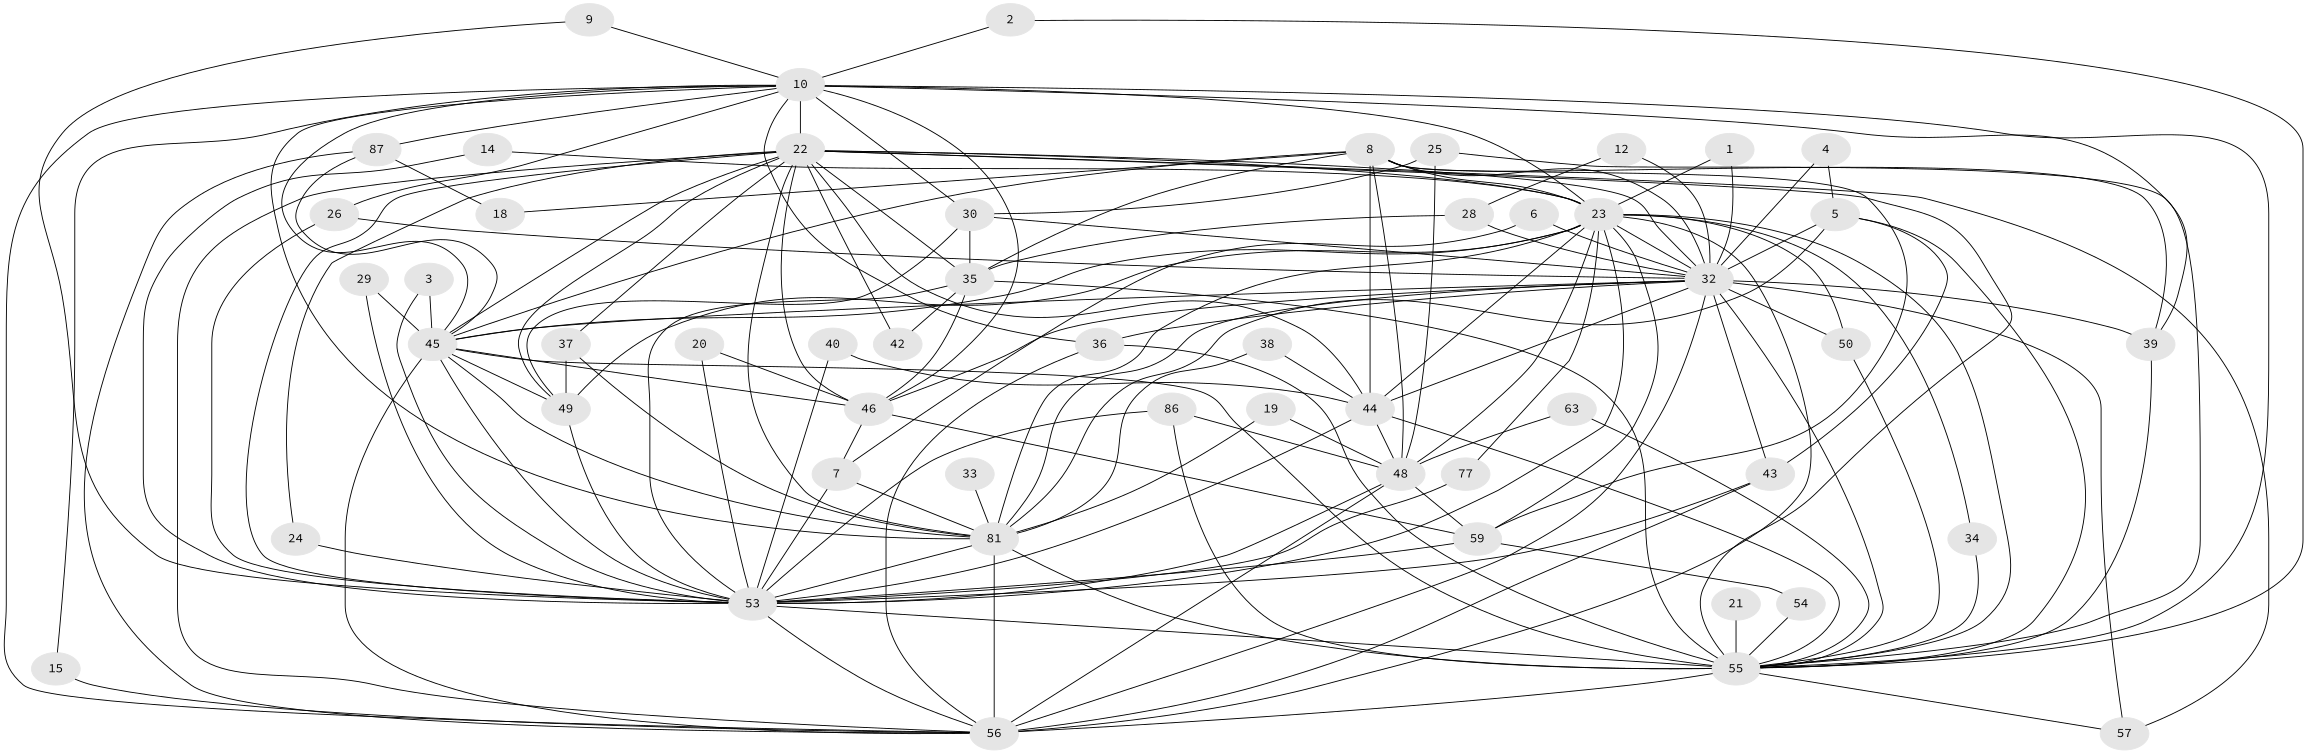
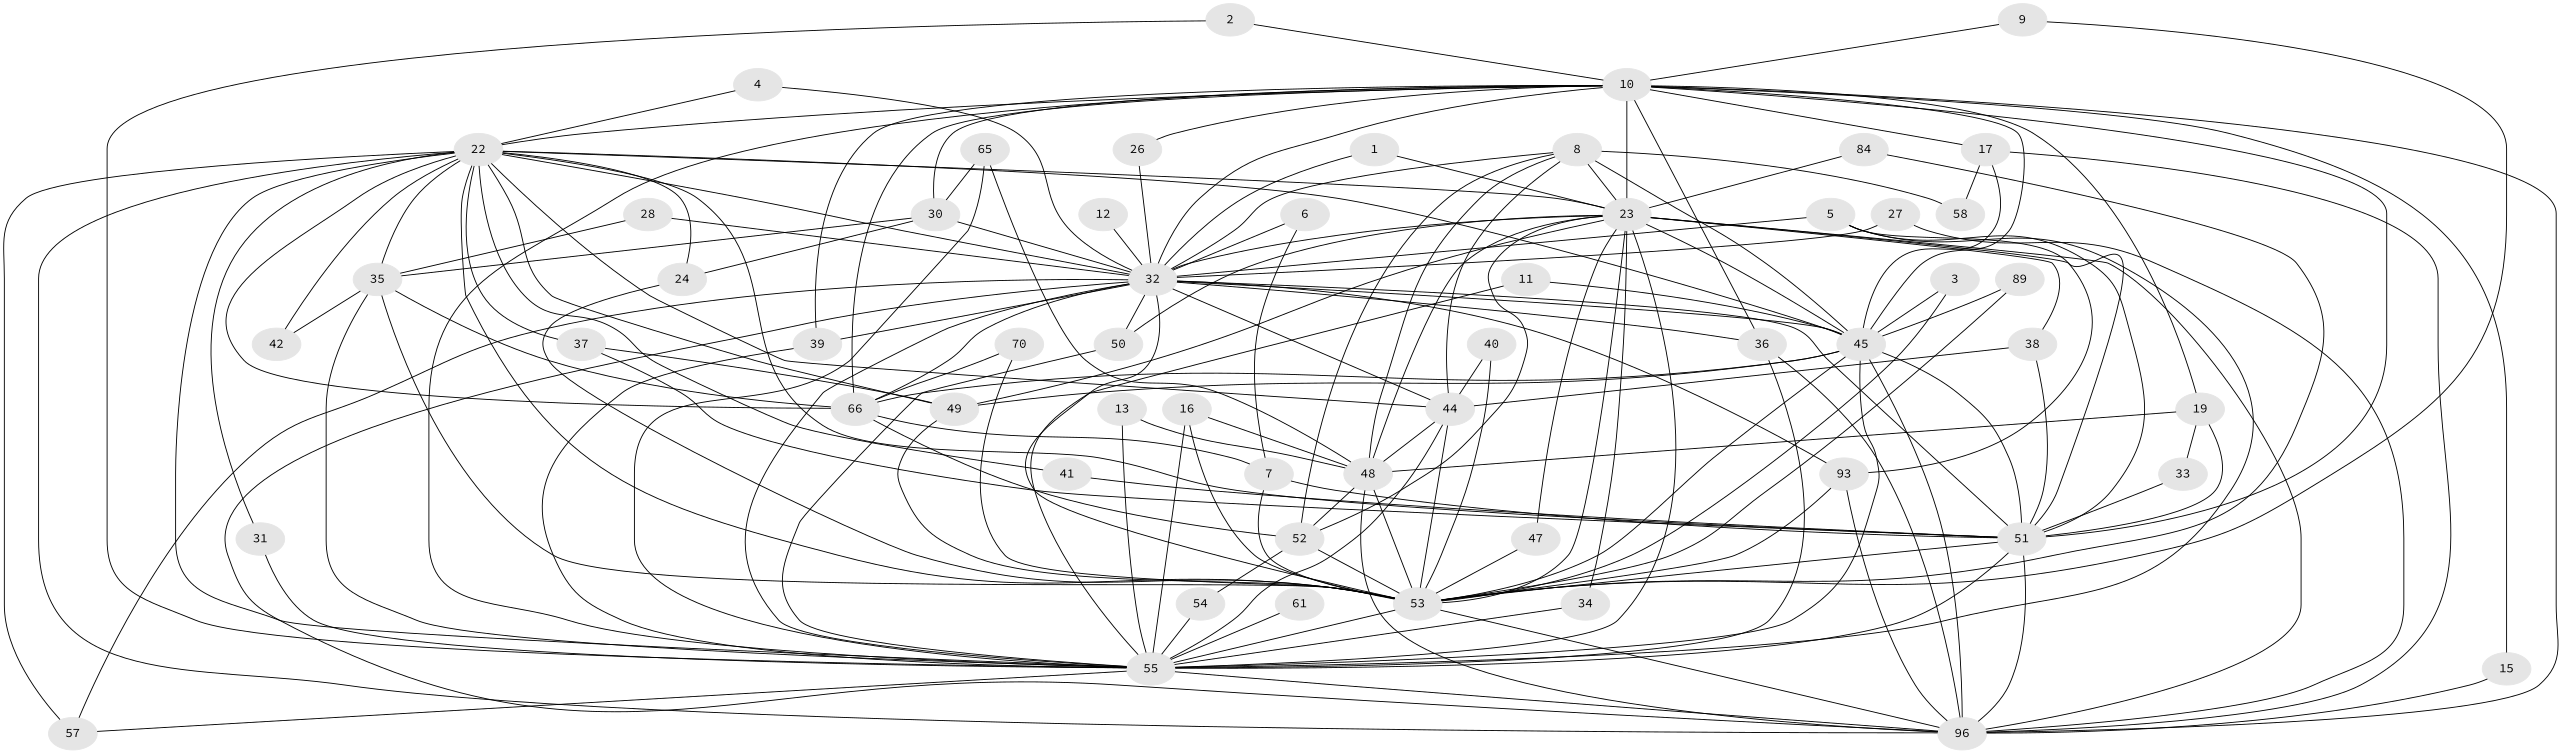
edge "10" -- "19": added
edge "10" -- "32": added
node "87": label "87" -> "17"
node "14": label "14" -> "84"
node "25": label "25" -> "65"
edge "8" -- "39": removed
edge "4" -- "5": now "4" -- "22"
edge "12" -- "28": removed
edge "8" -- "35": removed
node "18": label "18" -> "58"
node "27": added
node "29": label "29" -> "89"
node "11": added
edge "30" -- "49": now "30" -- "24"
edge "23" -- "44": now "23" -- "38"
node "20": label "20" -> "70"
node "46": label "46" -> "66"
node "86": label "86" -> "16"
node "63": label "63" -> "13"
edge "19" -- "33": added
node "41": added
node "77": label "77" -> "47"
node "43": label "43" -> "93"
node "31": added
node "81": label "81" -> "51"
node "59": label "59" -> "52"
edge "26" -- "53": now "32" -- "53"
node "21": label "21" -> "61"
node "56": label "56" -> "96"
